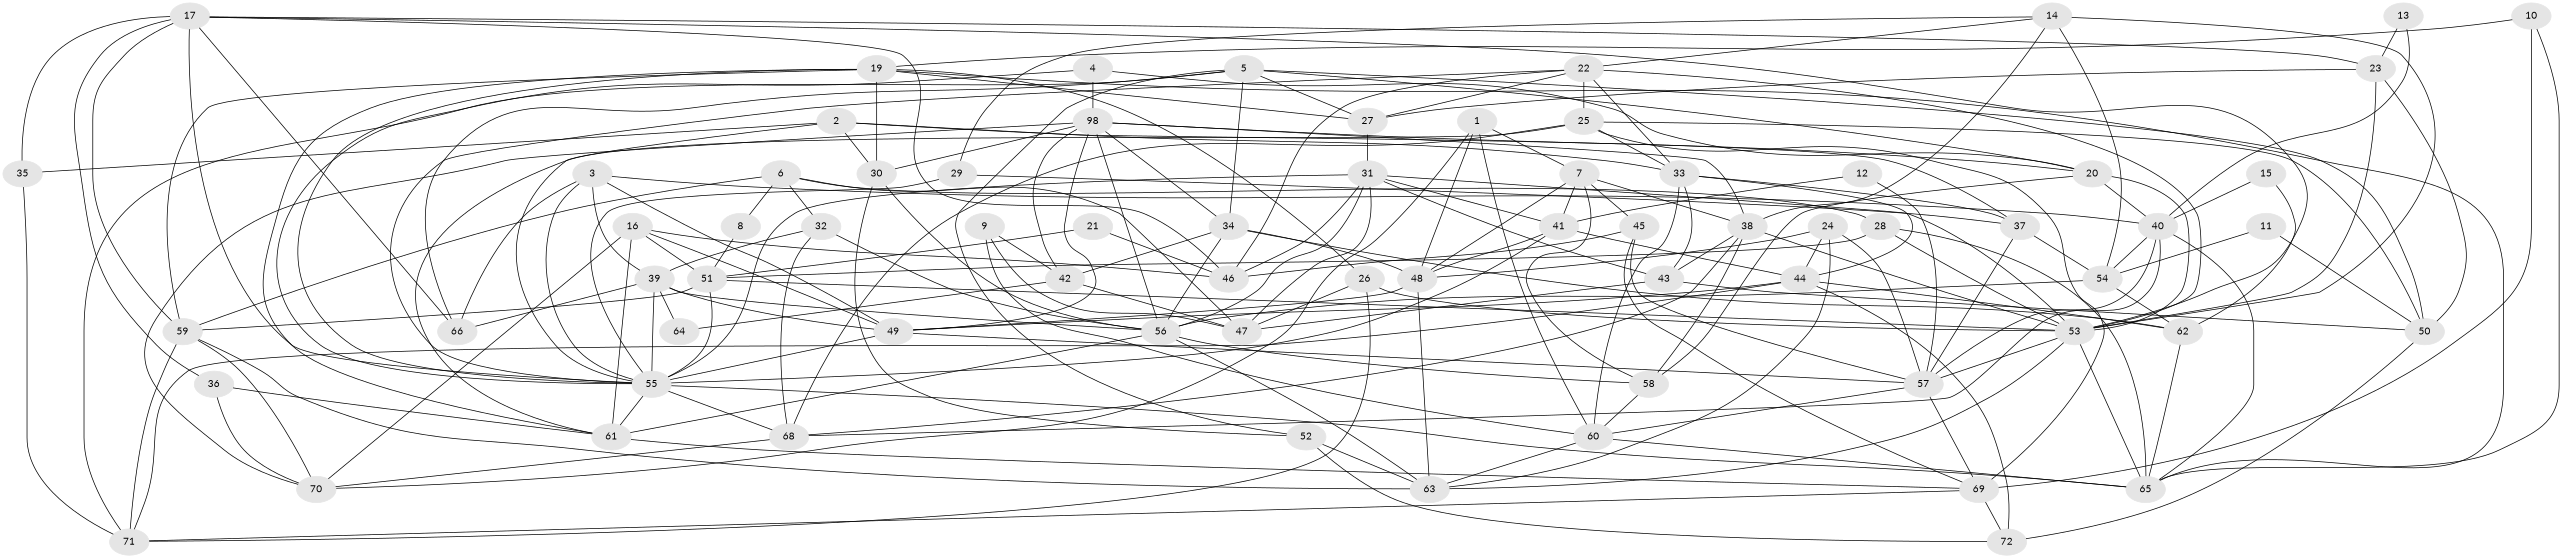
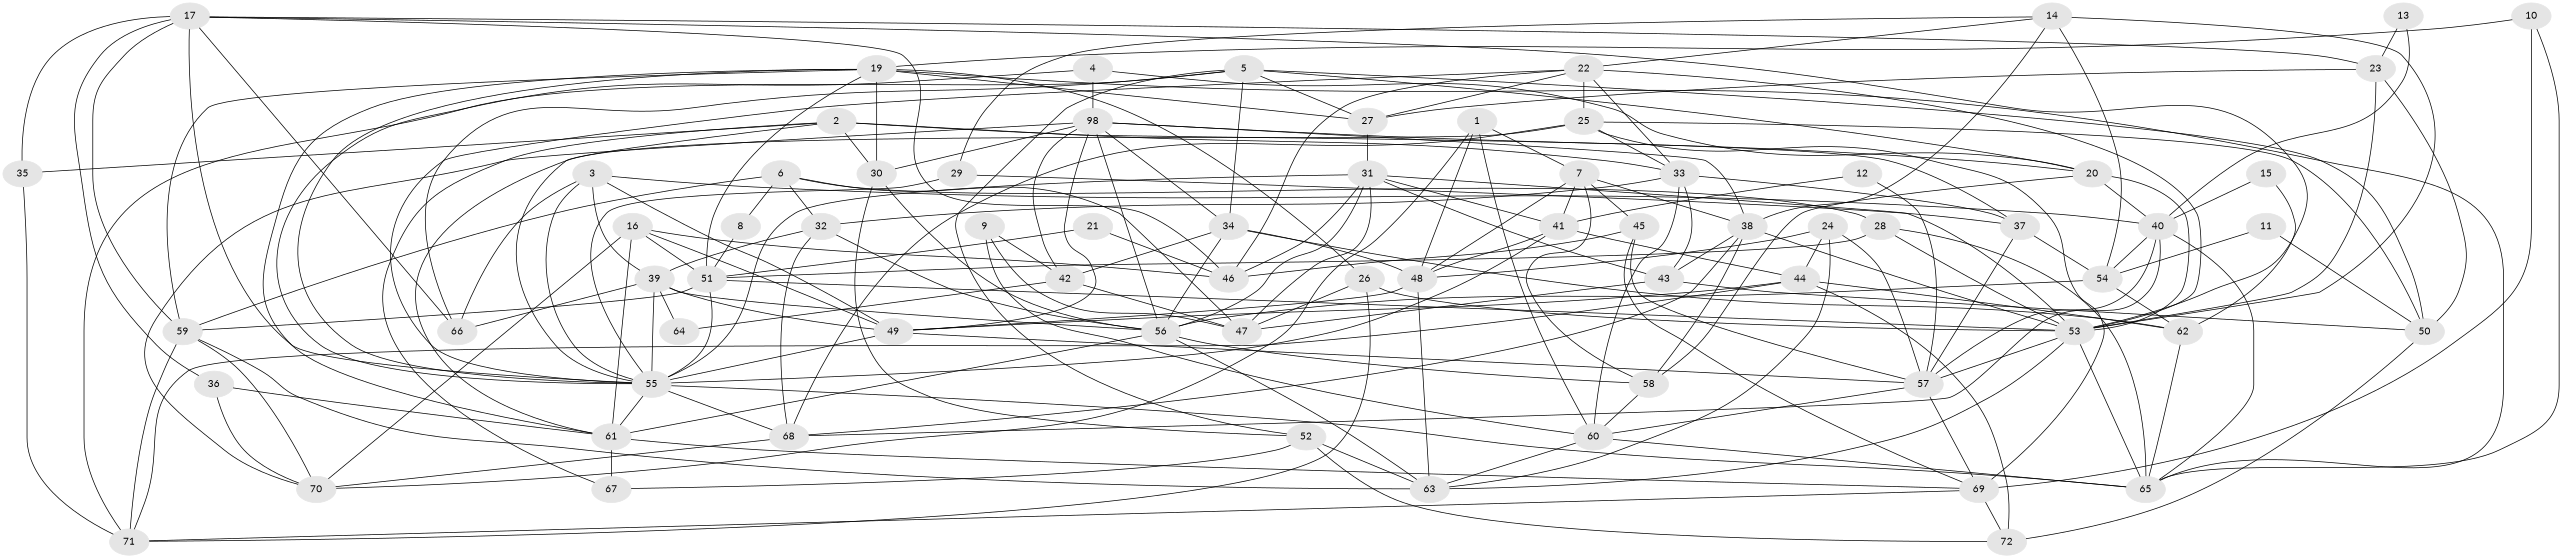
edge "19" -- "51": added
edge "33" -- "44": now "33" -- "32"
node "67": added
